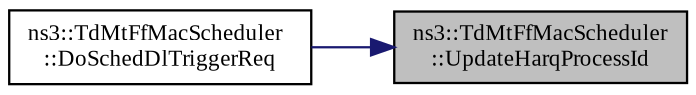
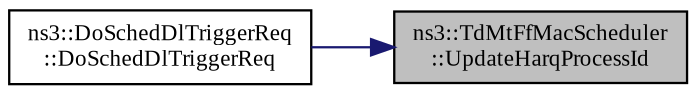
node "ns3::TdMtFfMacScheduler ::DoSchedDlTriggerReq": label "ns3::TdMtFfMacScheduler ::DoSchedDlTriggerReq" -> "ns3::DoSchedDlTriggerReq ::DoSchedDlTriggerReq"
